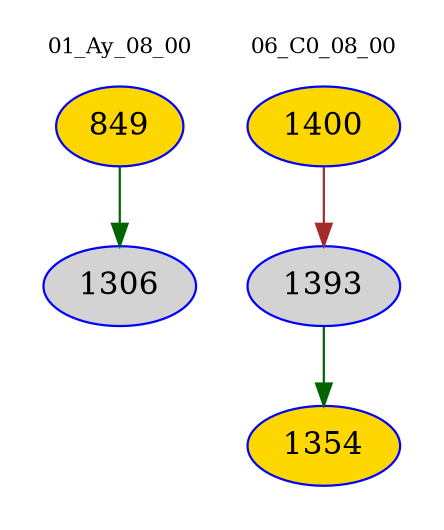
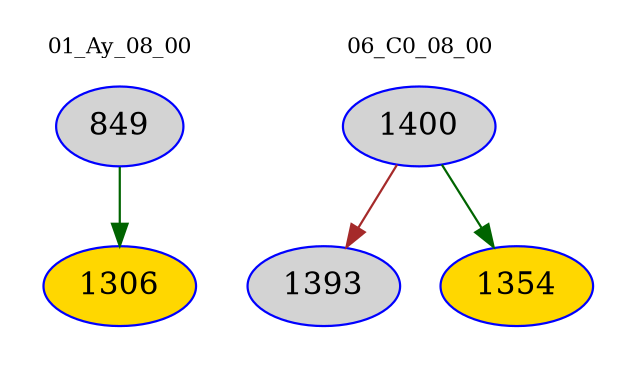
node "849": fillcolor gold -> lightgrey
node "1400": fillcolor gold -> lightgrey
node "1306": fillcolor lightgrey -> gold
edge "1393" -> "1354": now "1400" -> "1354"
